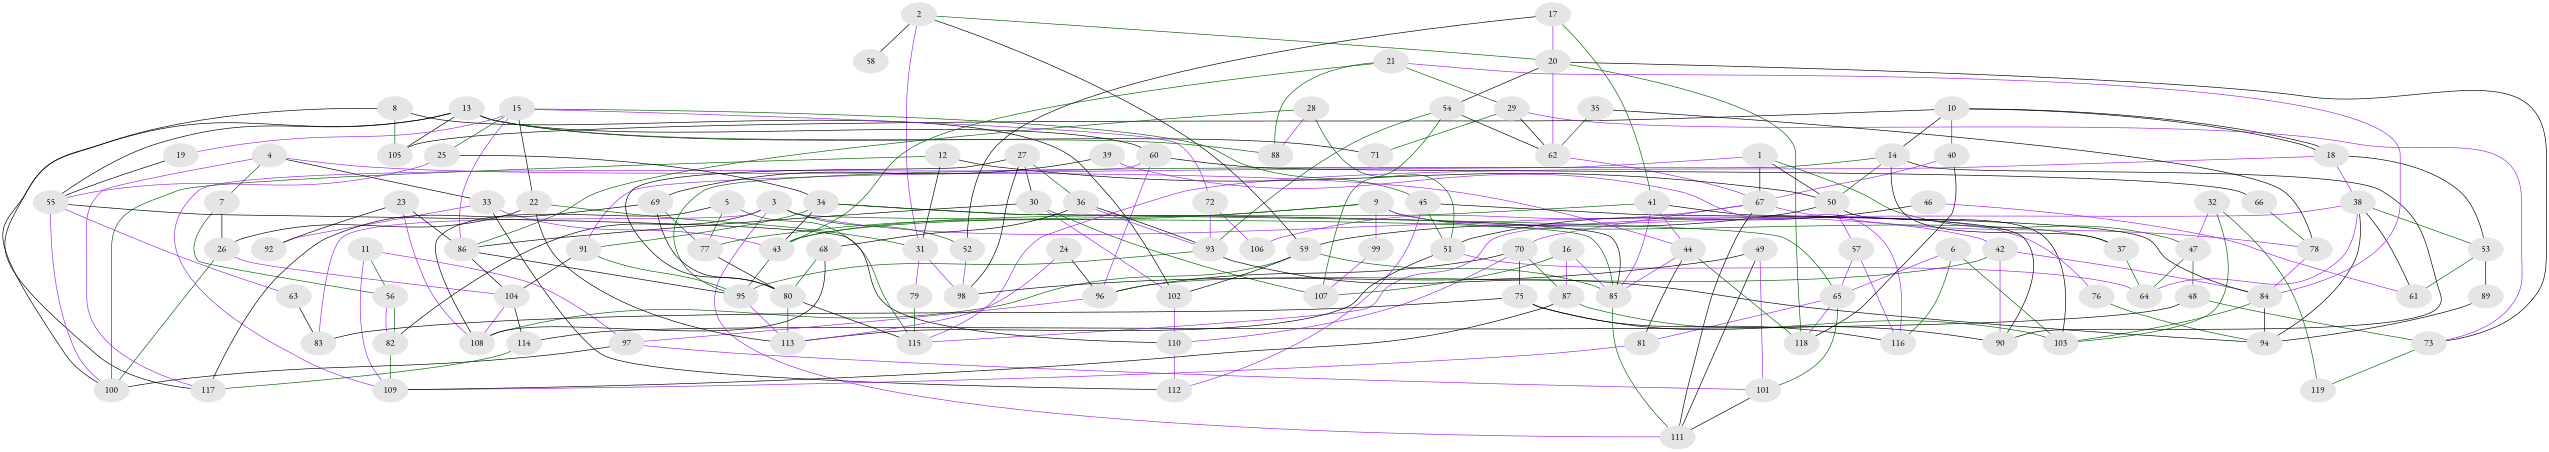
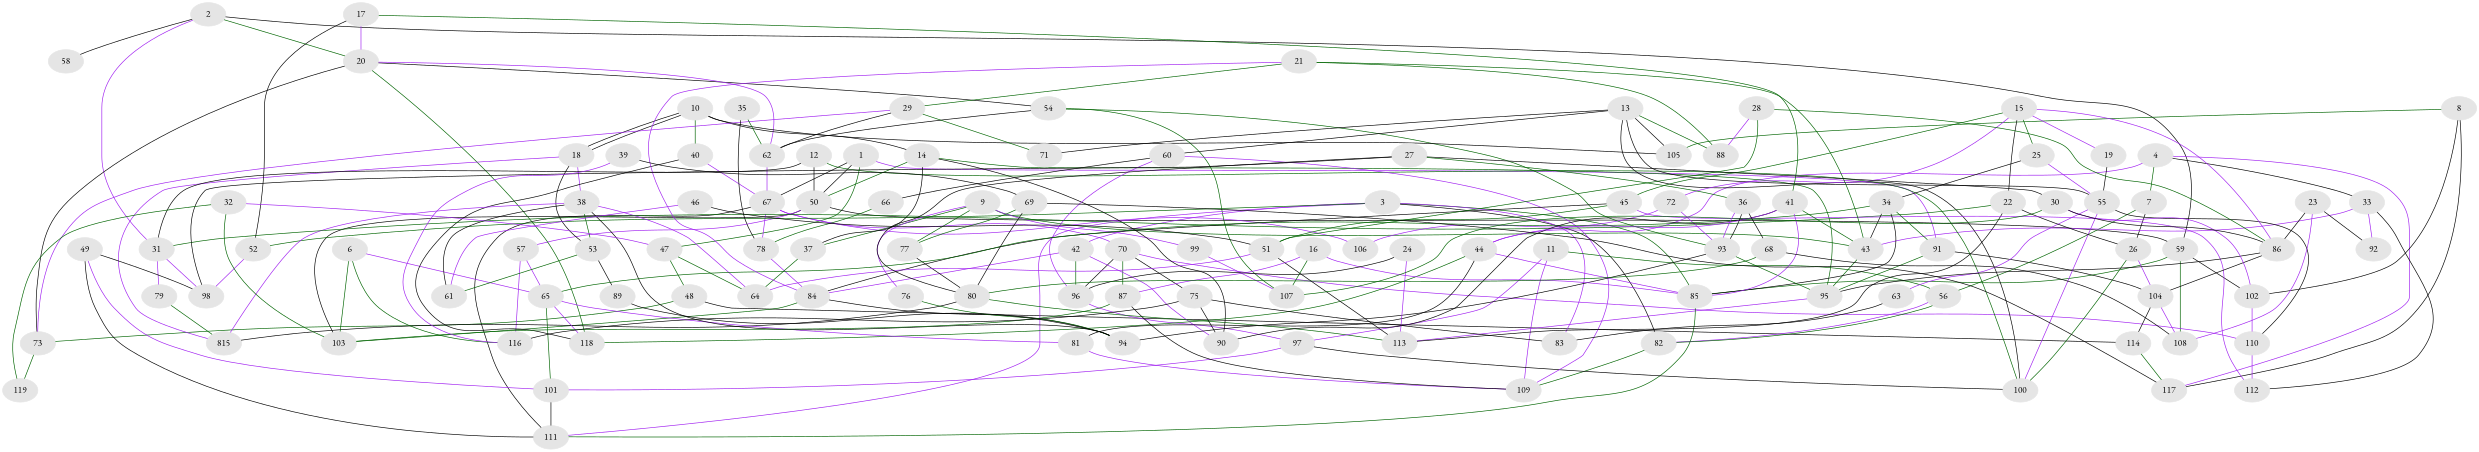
node "5": removed
node "115": label "115" -> "815"
